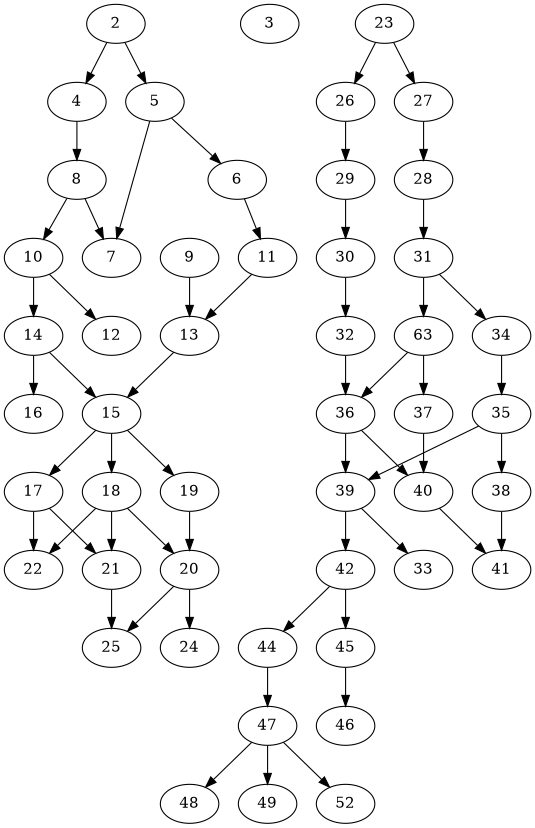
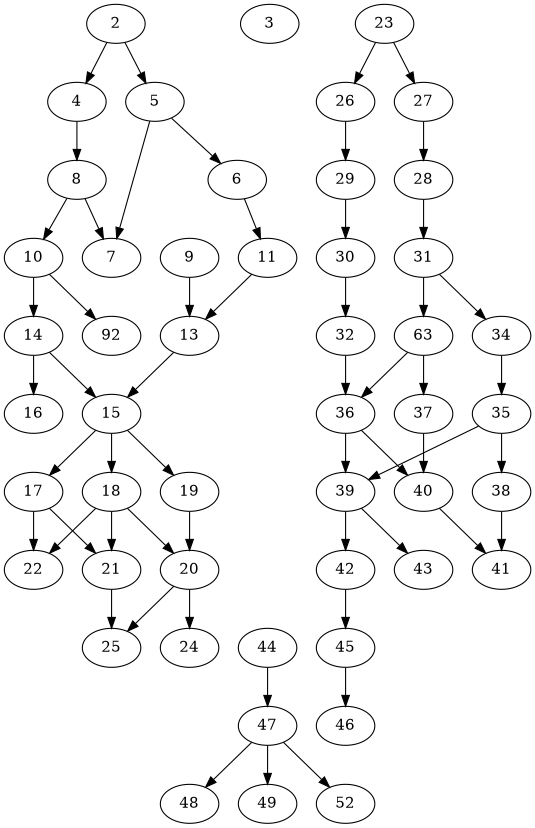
node "12": label "12" -> "92"
node "33": label "33" -> "43"
edge "42" -> "44": removed
